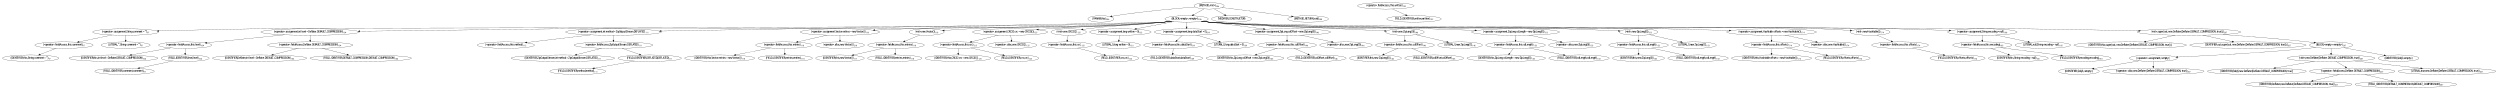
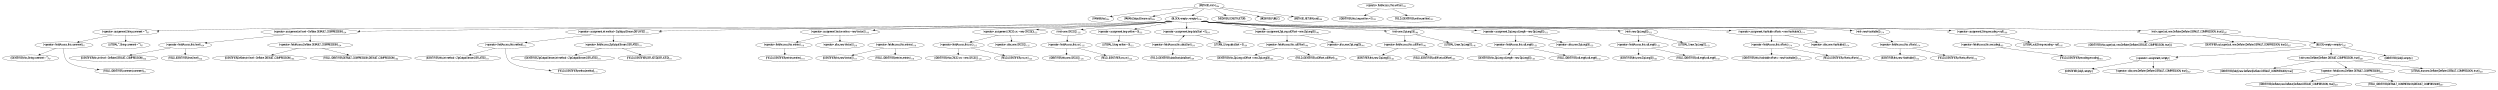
node "(PARAM,OutputStream out)": added
node "(MODIFIER,PUBLIC)": added
node "(IDENTIFIER,this,long written = 0)": added
node "(<init>,new Vector())": removed
edge "(<operator>.assignment,long dataStart = 0)" -> "(<operator>.fieldAccess,this.dataStart)": reversed
edge "(<operator>.assignment,String encoding = null)" -> "(<operator>.fieldAccess,this.encoding)": removed
node "(IDENTIFIER,this,int method = ZipOutputStream.DEFLATED)": added
node "(IDENTIFIER,this,Vector entries = new Vector())": removed
node "(IDENTIFIER,this,new CRC32())": added
node "(IDENTIFIER,this,new Hashtable())": added
node "(IDENTIFIER,this,String encoding = null)": removed
edge "(FIELD_IDENTIFIER,level,level)" -> "(FIELD_IDENTIFIER,comment,comment)": now "(<operator>.fieldAccess,this.comment)" -> "(FIELD_IDENTIFIER,comment,comment)"
edge "(FIELD_IDENTIFIER,DEFLATED,DEFLATED)" -> "(FIELD_IDENTIFIER,method,method)": now "(<operator>.fieldAccess,this.method)" -> "(FIELD_IDENTIFIER,method,method)"
